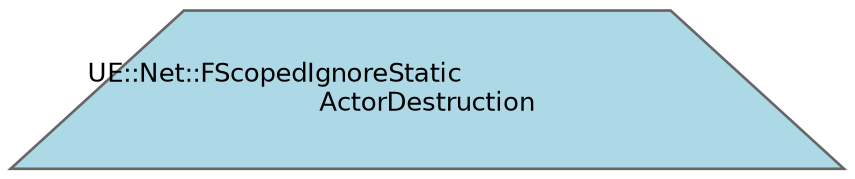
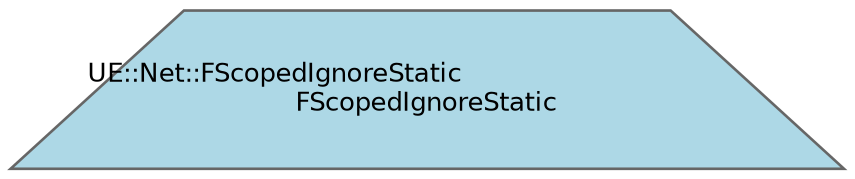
node "UE::Net::FScopedIgnoreStatic ActorDestruction": label "UE::Net::FScopedIgnoreStatic ActorDestruction" -> "UE::Net::FScopedIgnoreStatic FScopedIgnoreStatic"
